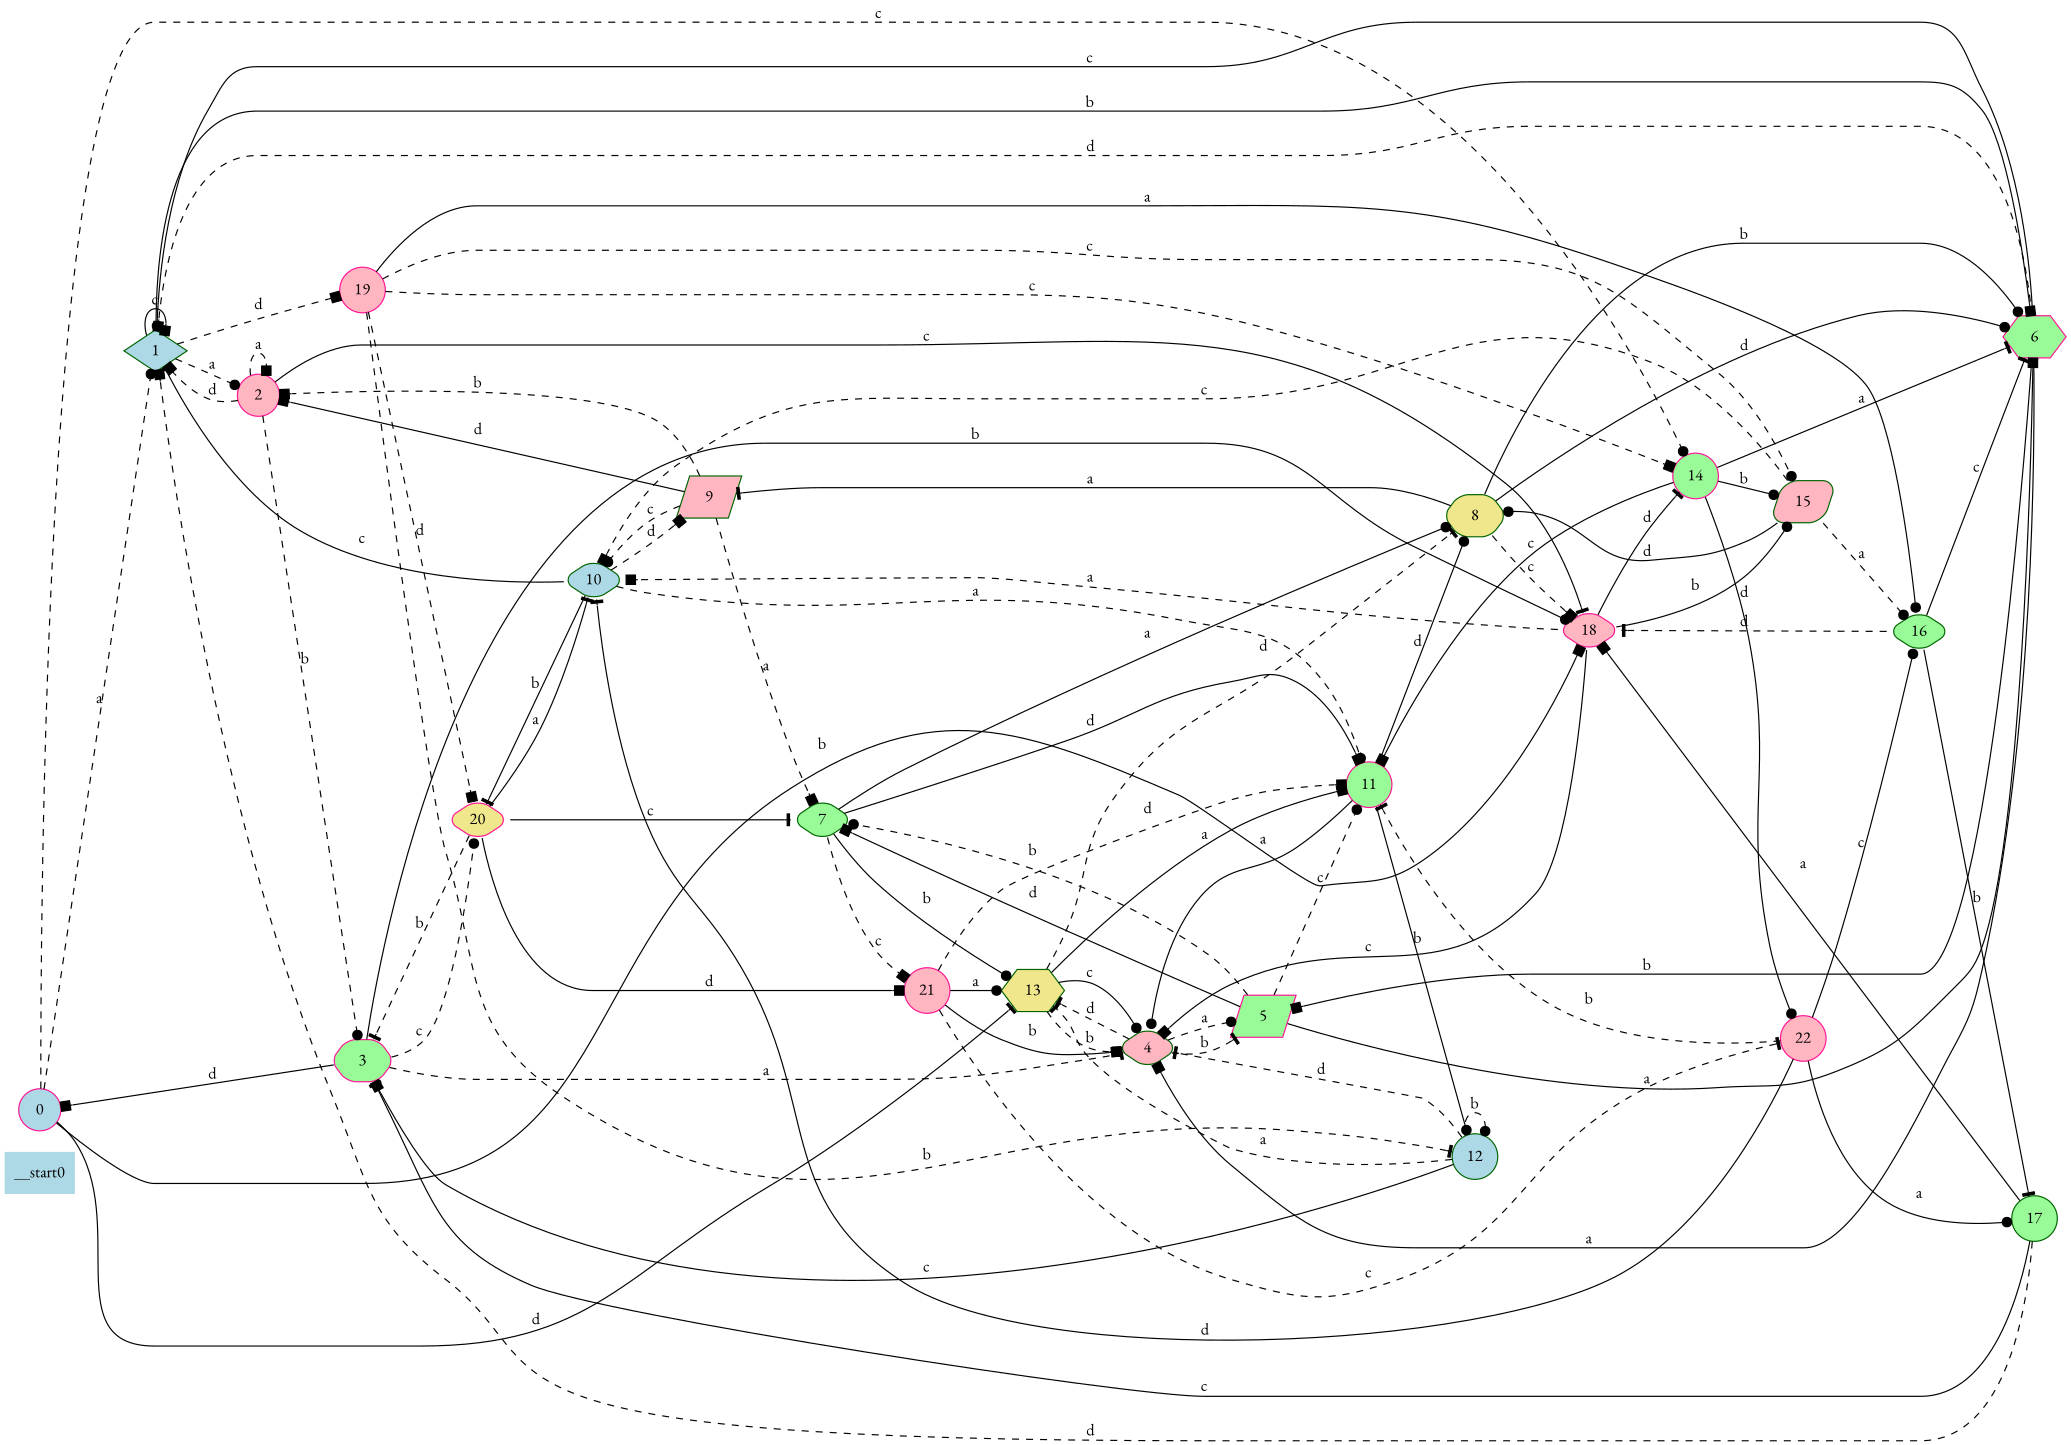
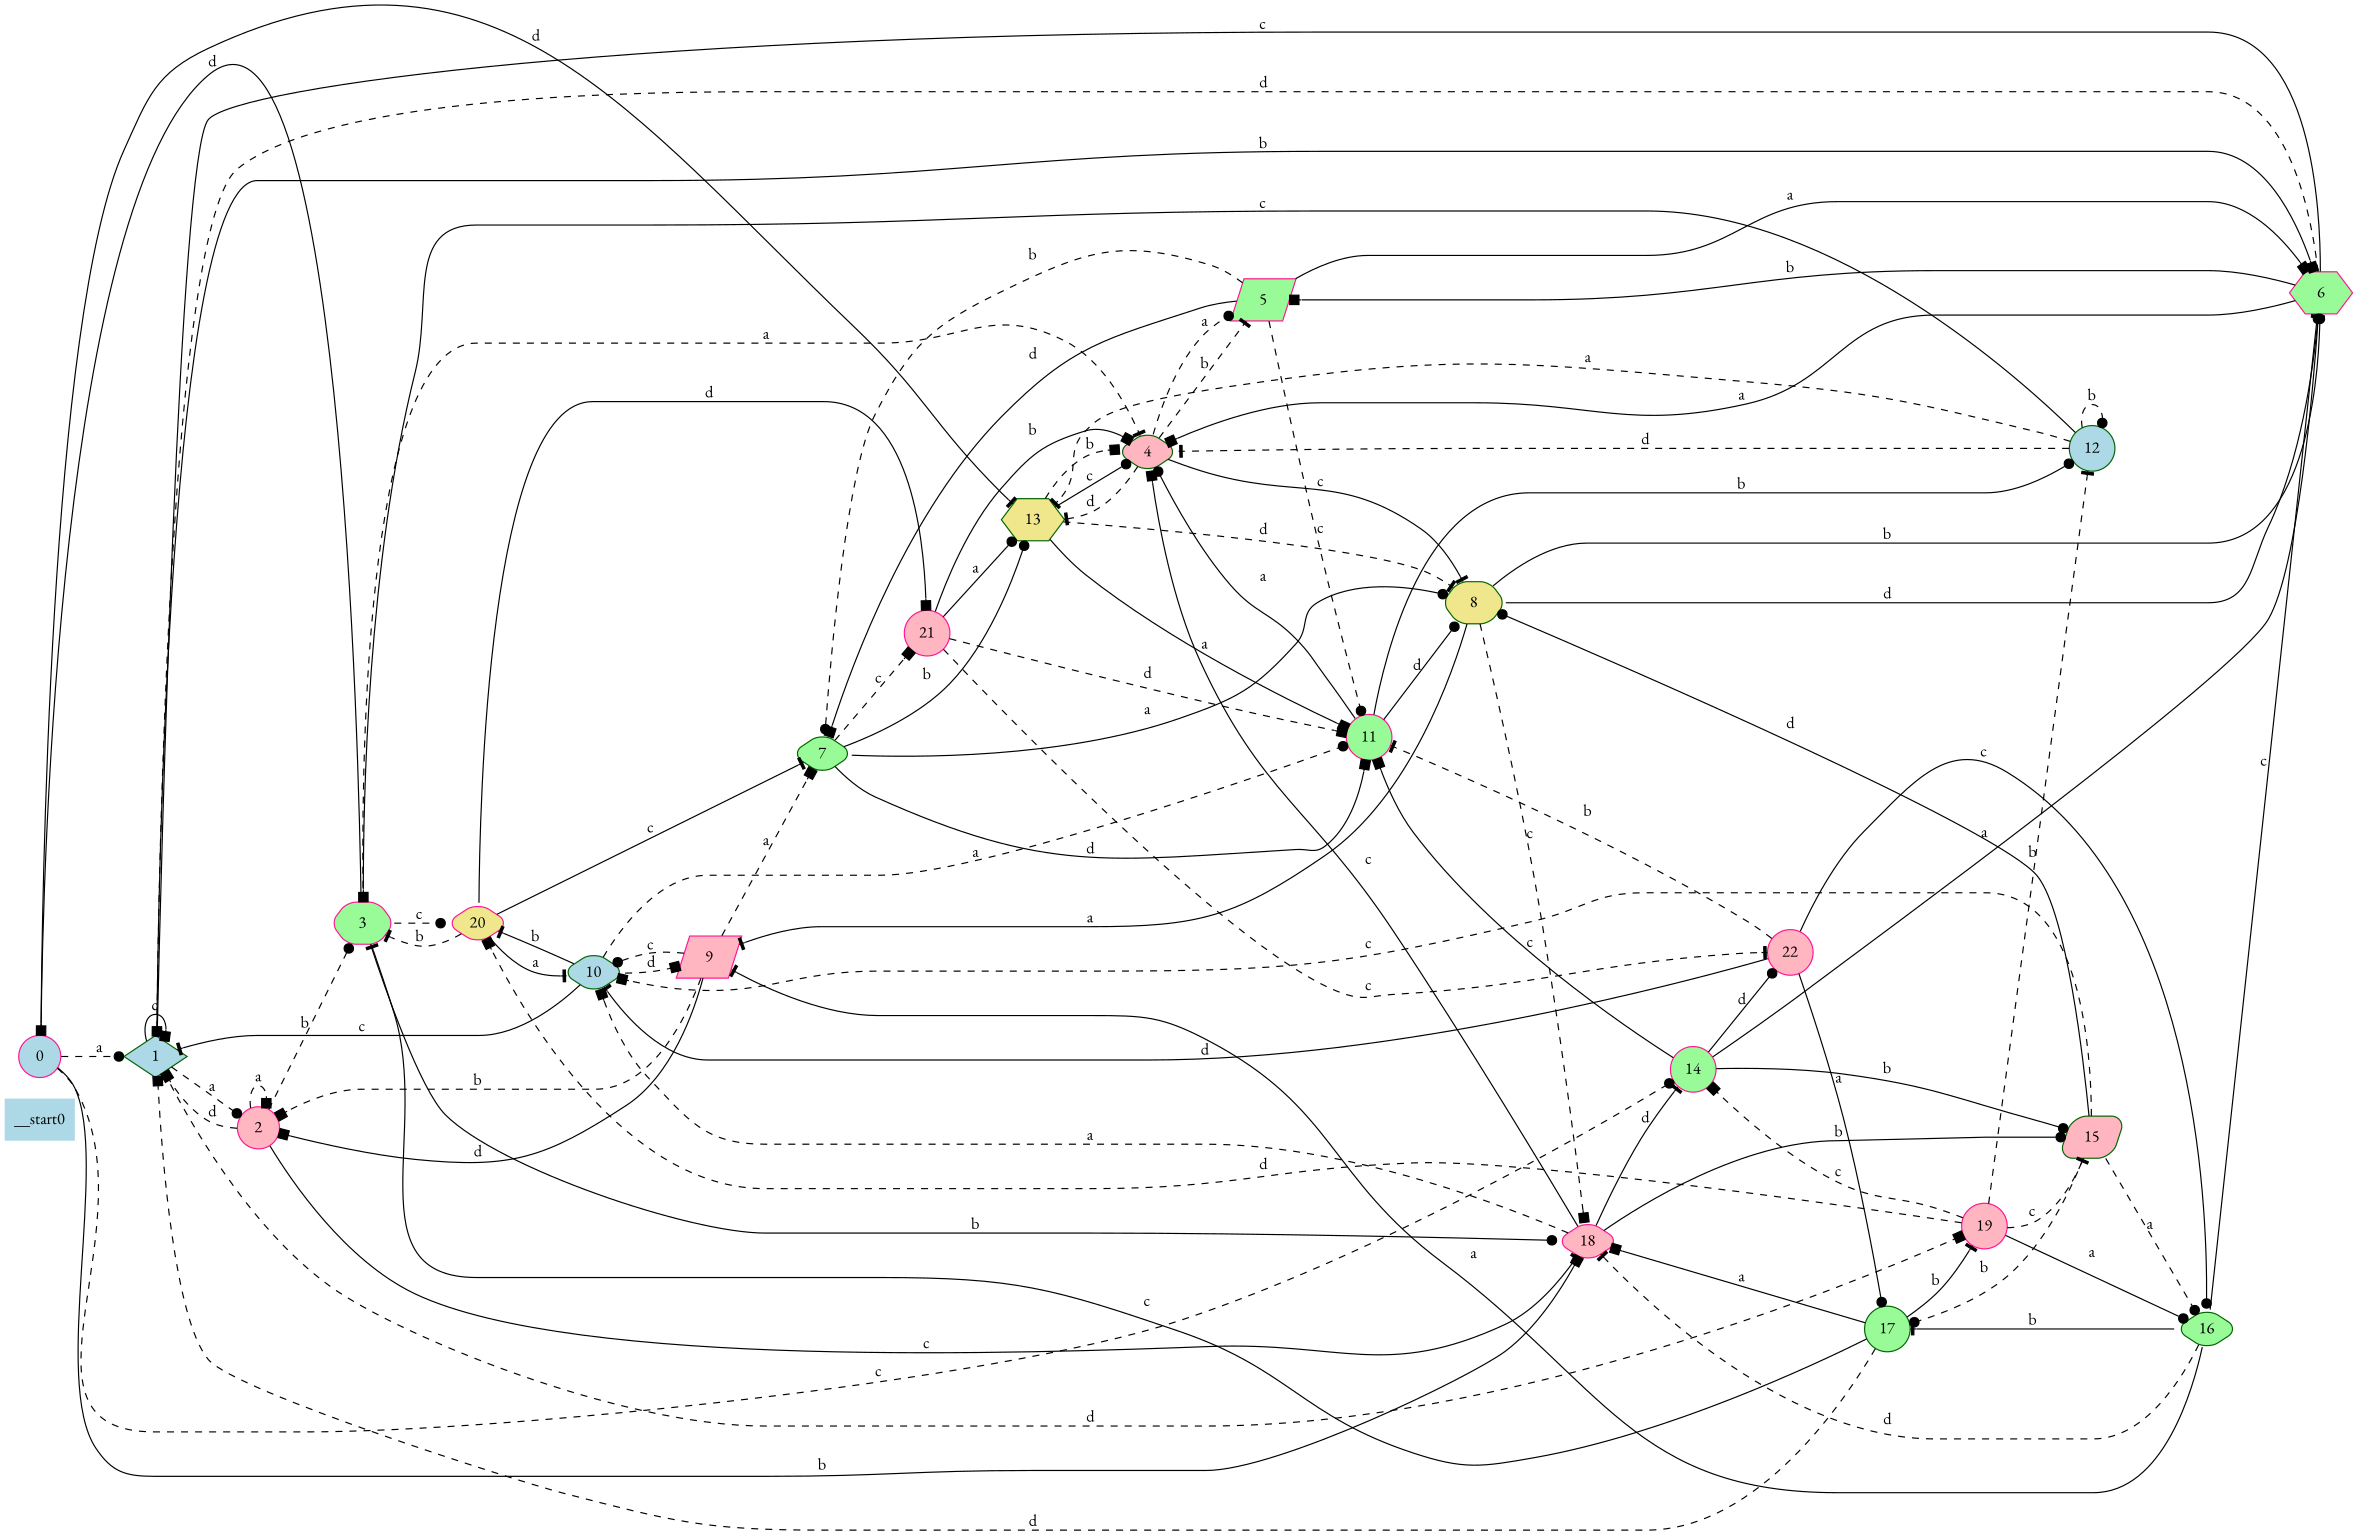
edge "19" -> "15": arrowhead dot -> tee
edge "4" -> "8": added, label "c"
node "9": color darkgreen -> deeppink
edge "15" -> "17": added, label "b"
edge "17" -> "19": added, label "b"
edge "16" -> "9": added, label "a"
